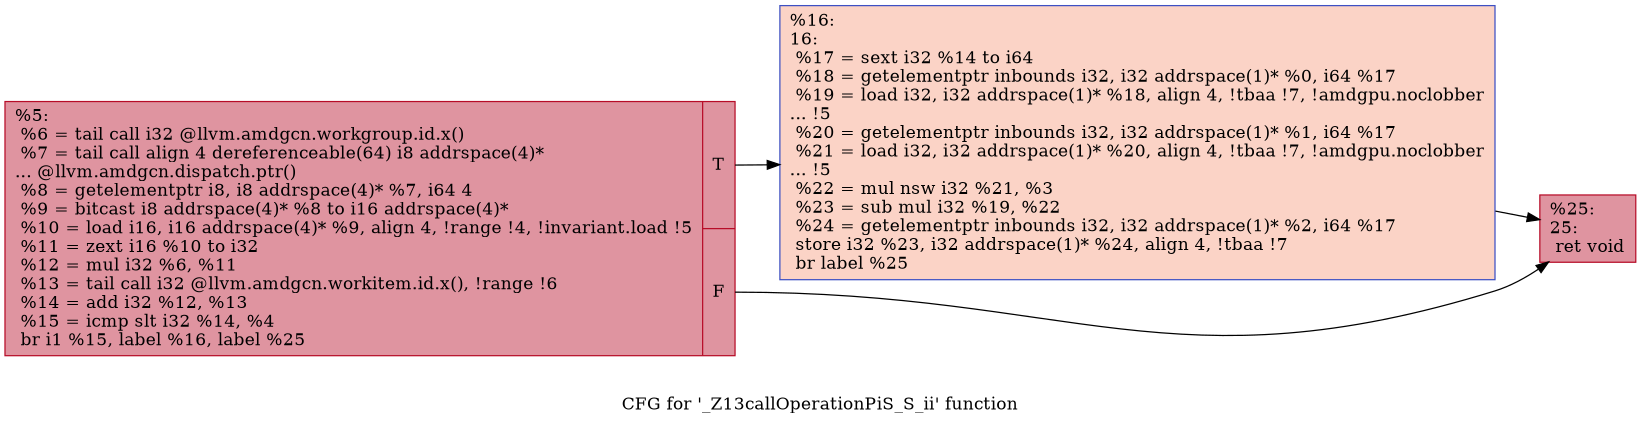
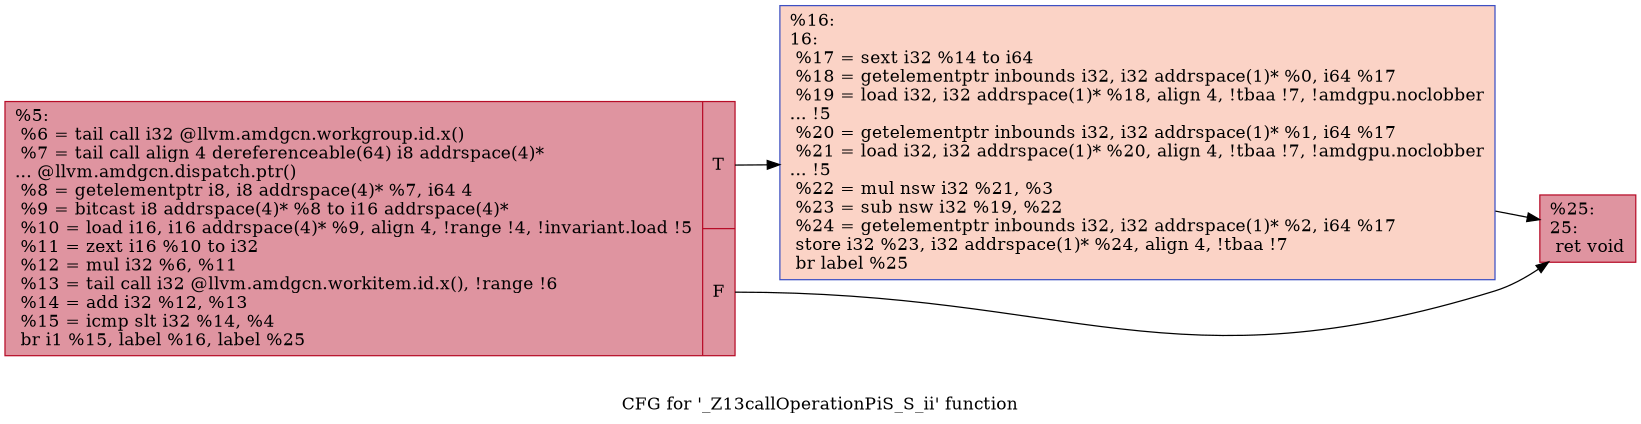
node "%16:": text "%23 = sub mul i32 %19, %22" -> "%23 = sub nsw i32 %19, %22"
